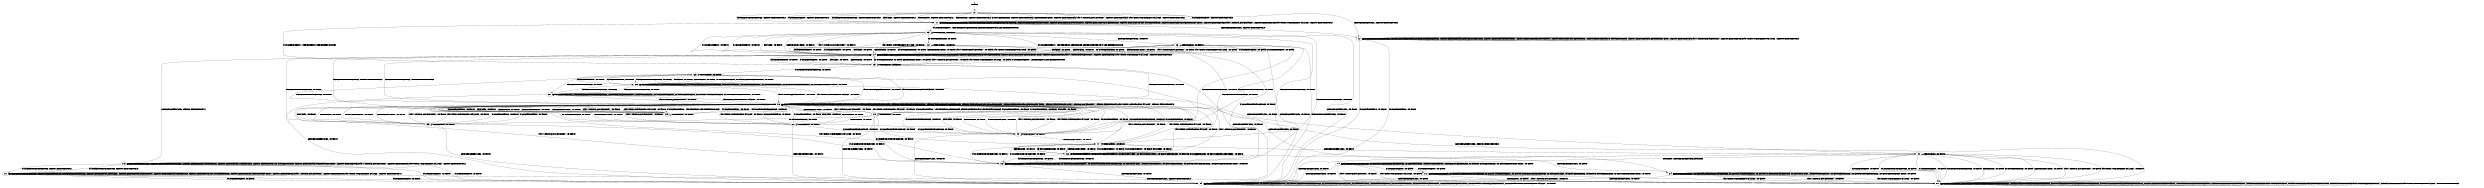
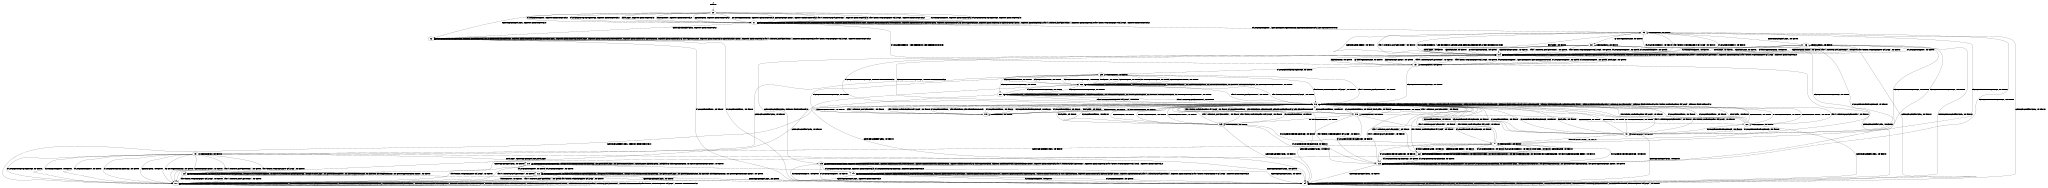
edge "s23" -> "s14": now "s23" -> "s7"
edge "s18" -> "s13": label "PSK_REQUEST_KEY_EXCHANGE / TIMEOUT" -> "PSK_CLIENT_KEY_EXCHANGE / TIMEOUT"
node "s17": label "s17" -> "s47"
